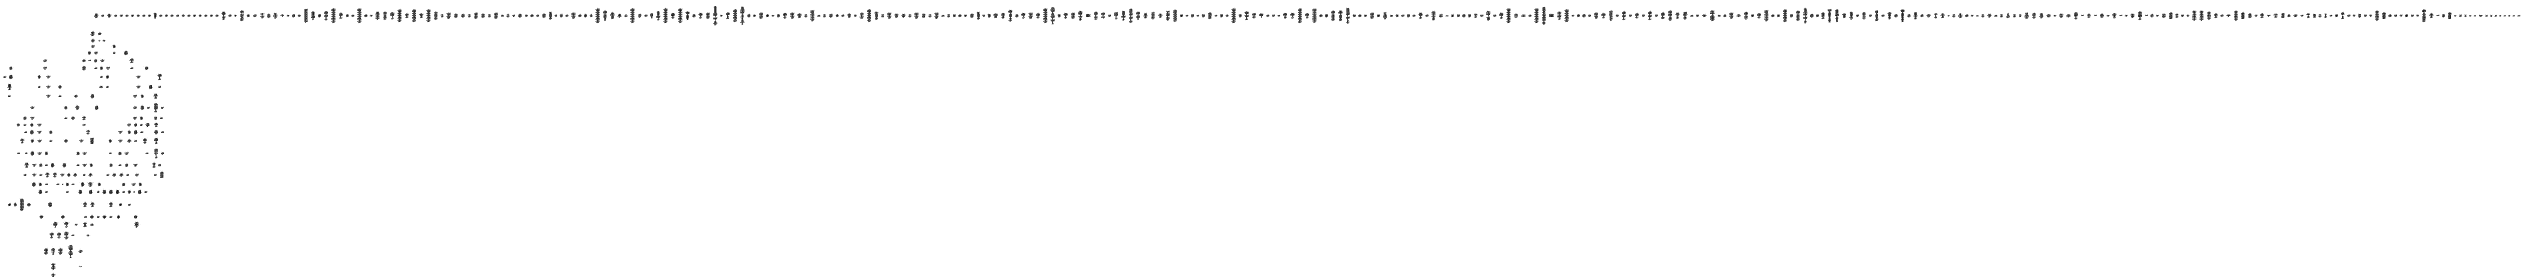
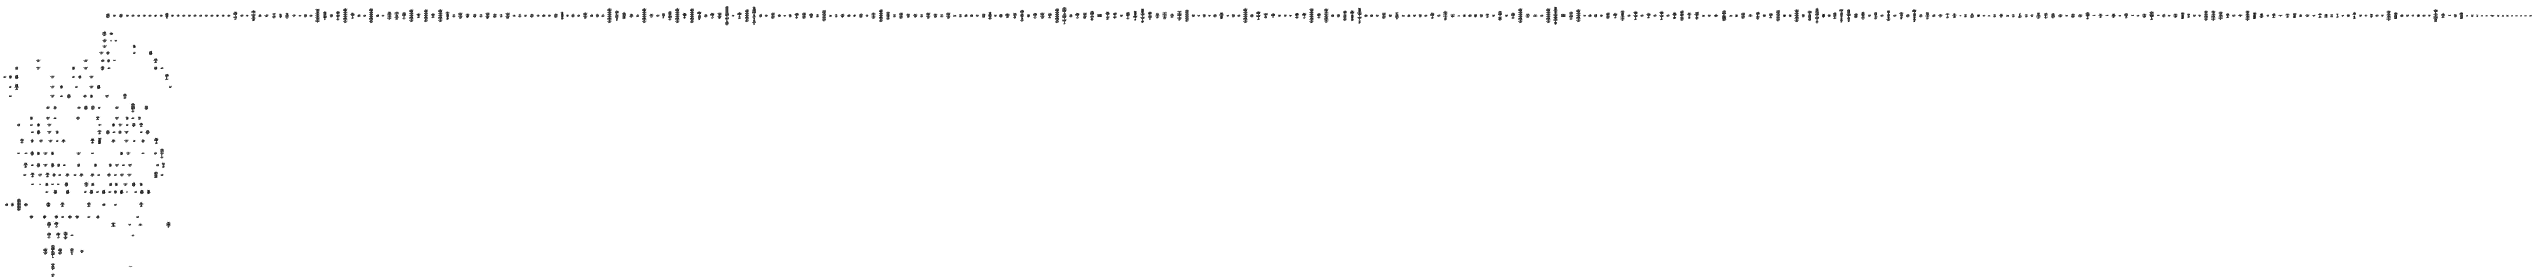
node "# 0x20df PUSHX Data REVERT": removed
